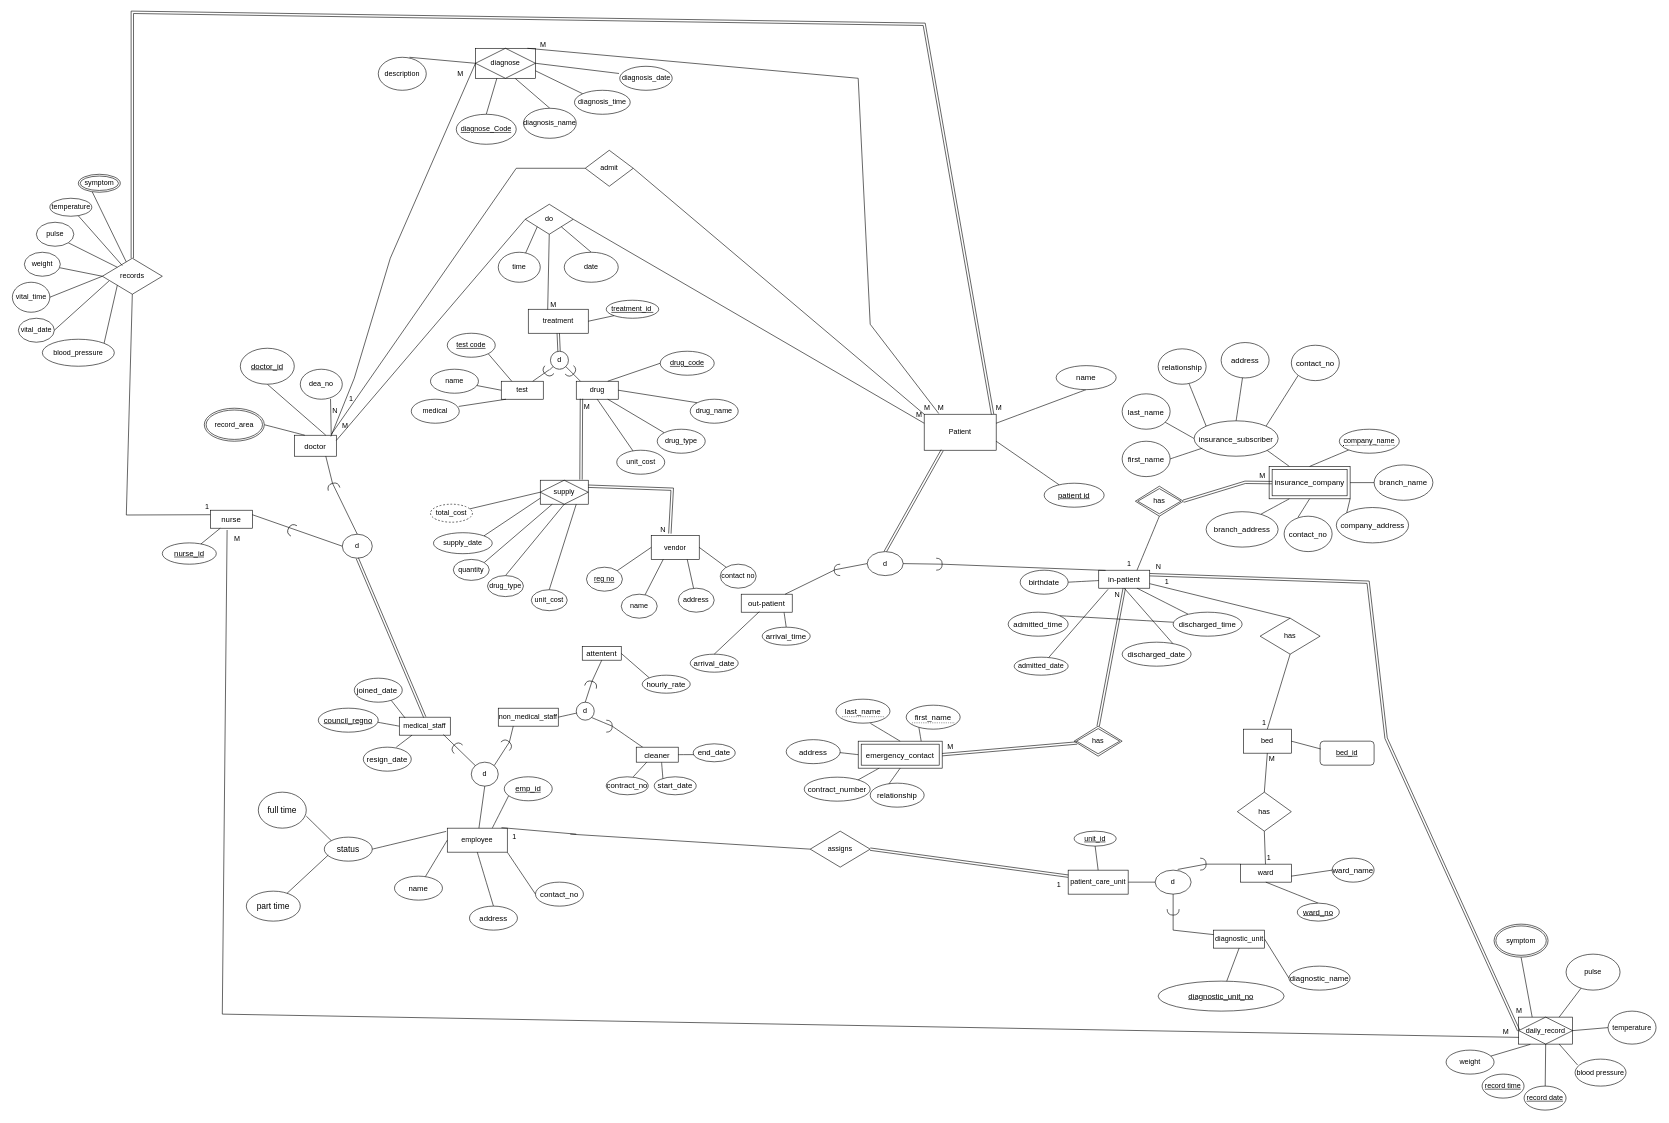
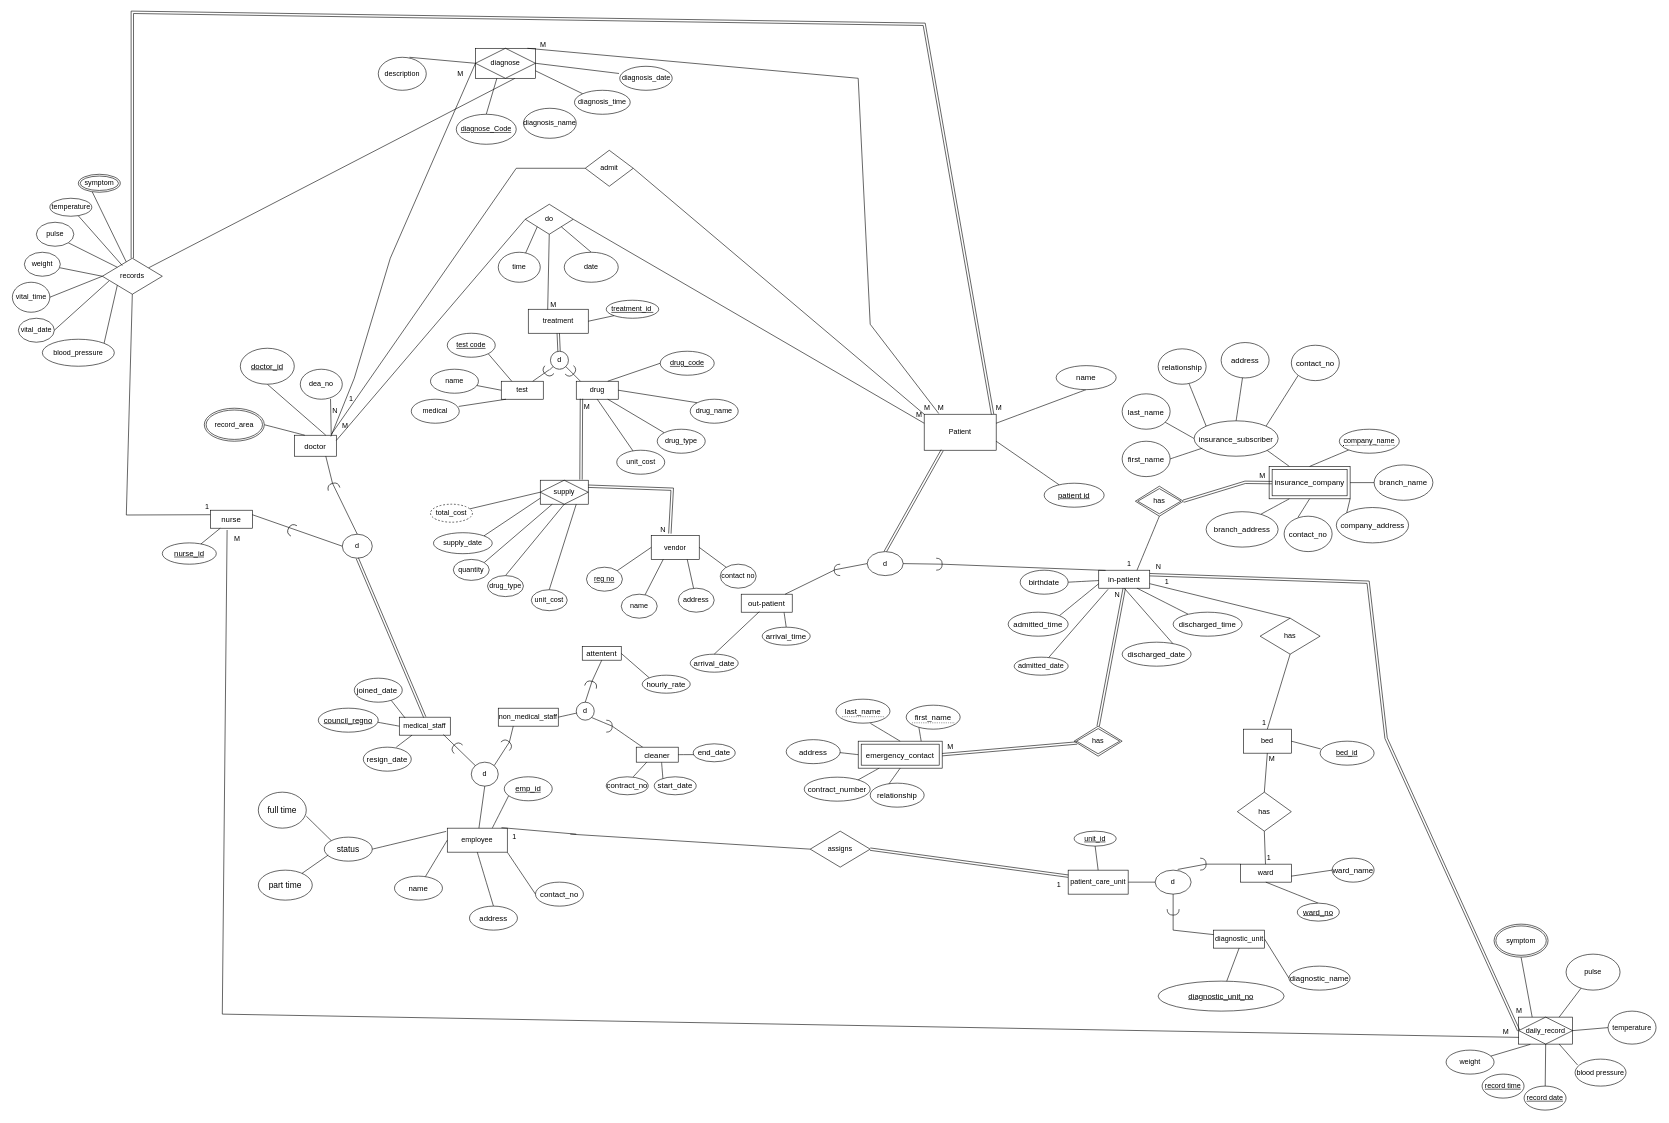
edge "diagnose" -- "diagnosis_name": now "diagnose" -- "records"
edge "admitted_time" -- "discharged_time": now "admitted_time" -- "in-patient"
node "bed_id": shape rounded rectangle -> ellipse
node "part time": moved (273, 906) -> (285, 885)
